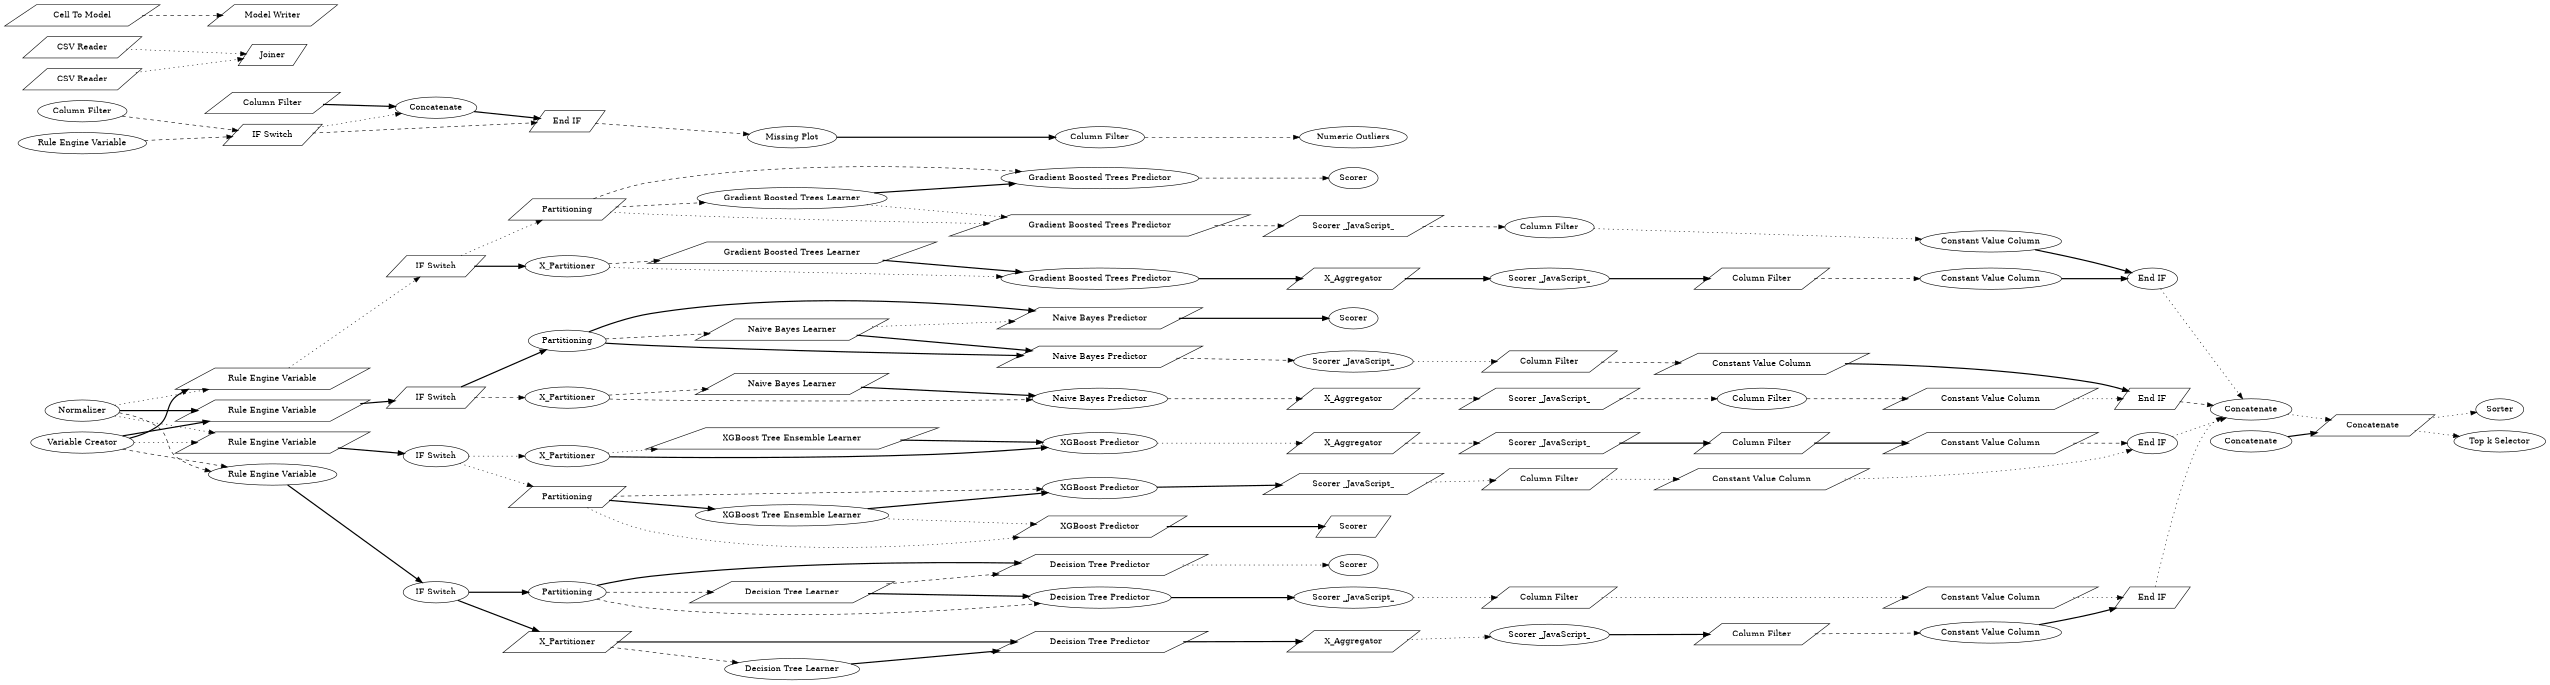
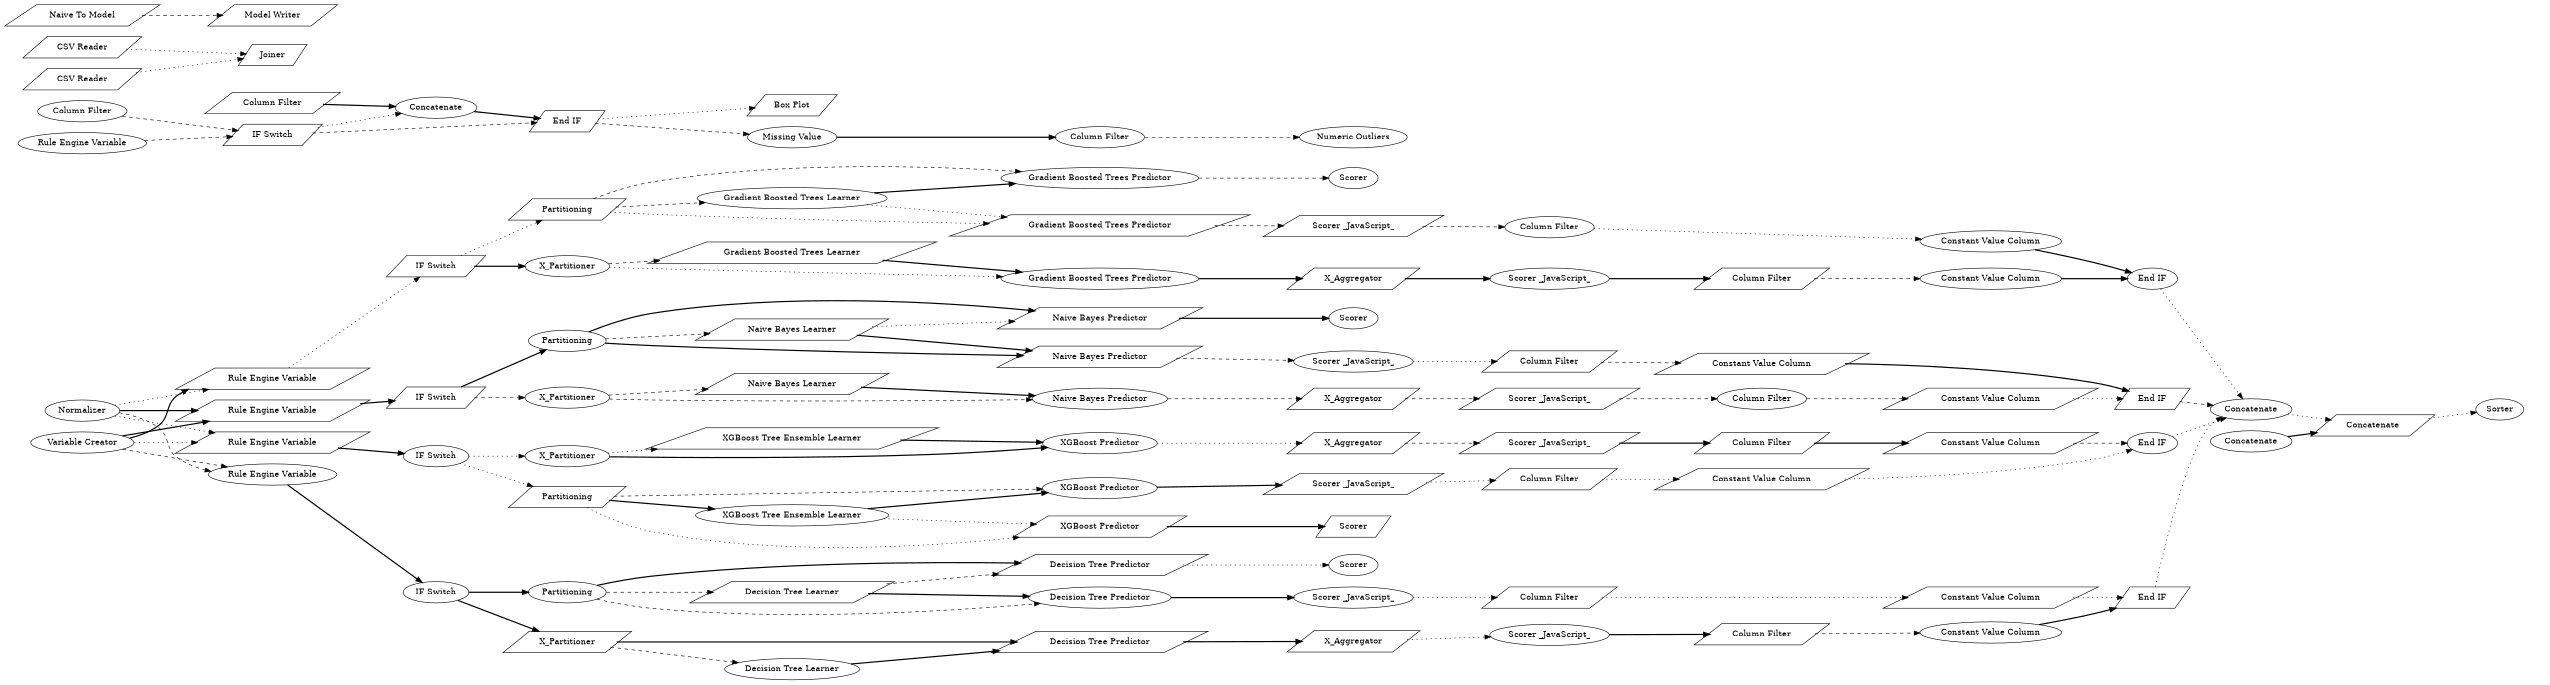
node "Cell To Model": label "Cell To Model" -> "Naive To Model"
node "Box Plot": added
node "Missing Plot": label "Missing Plot" -> "Missing Value"
node "Top k Selector": removed
